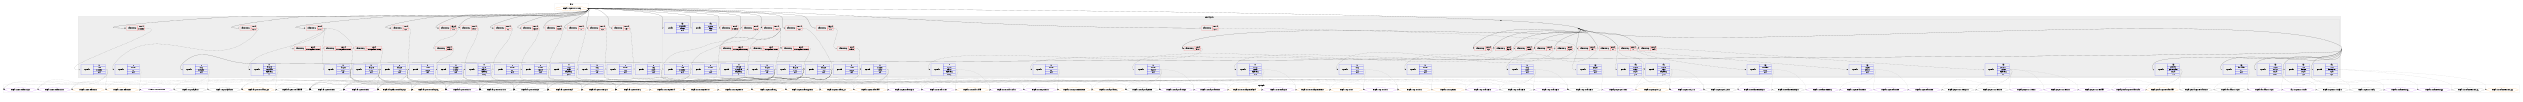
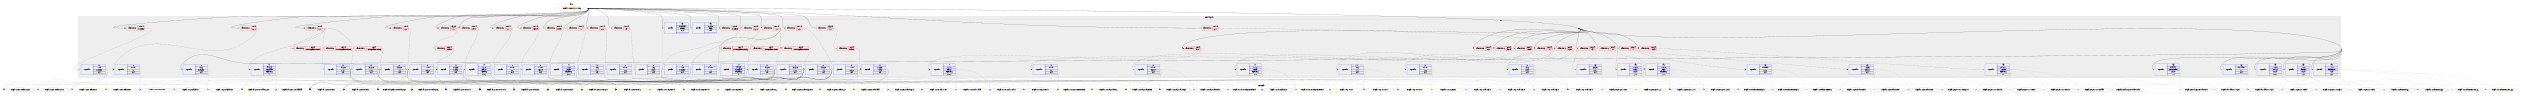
node "portage://sys-apps/libintl-4.7-r2": label "portage://sys-apps/libintl-4.7-r2" -> "portage://sys-apps/shadow-4.7-r2"
node "portage://app-shells/bash-completion-9999": removed
node "weak://sys-apps/sysvinit-2.93": label "weak://sys-apps/sysvinit-2.93" -> "portage://sys-apps/sysvinit-2.93"
